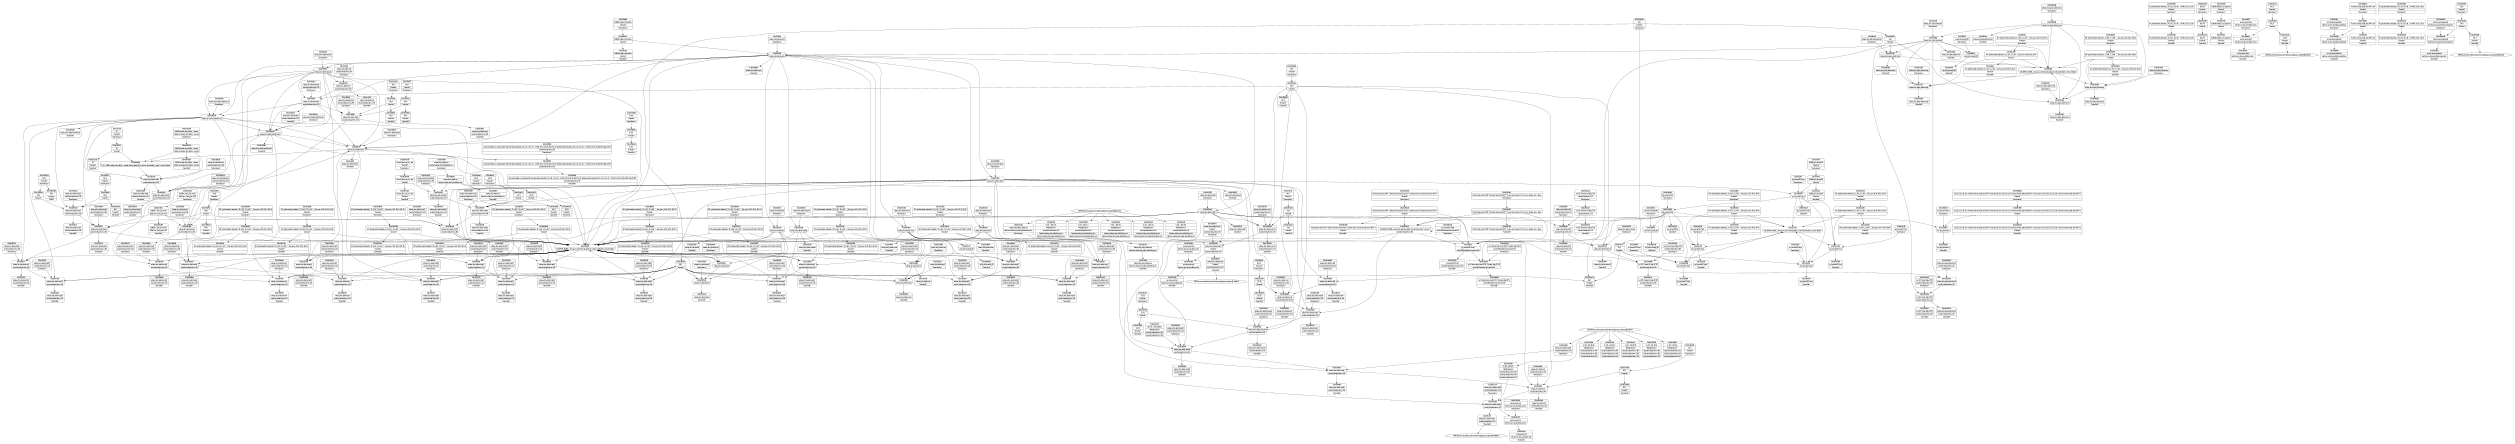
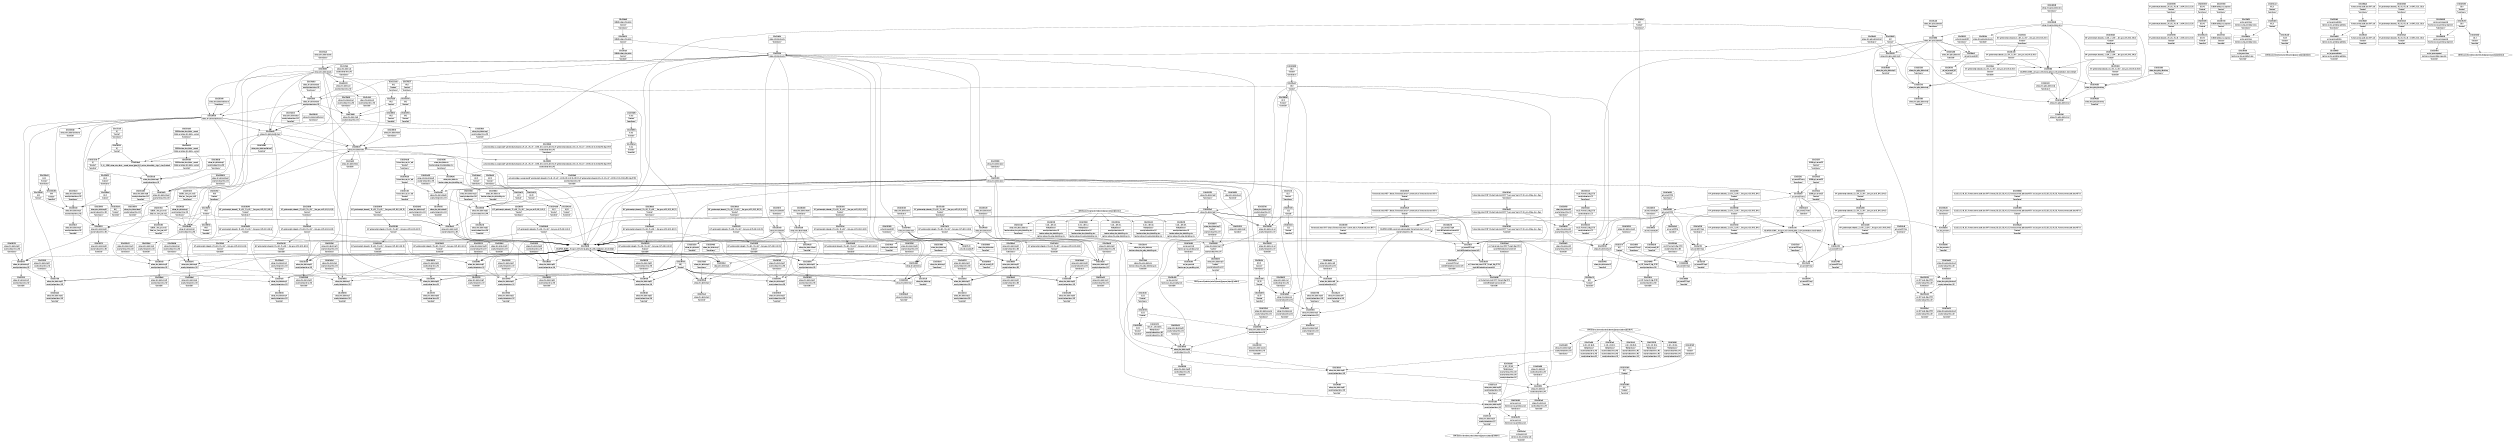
node "CE0x534bb30": removed
node "CE0x5356d90": text "*Global*" -> "*SummSink*"
node "CE0x5352860": added
edge "CE0x536cfa0" -> "CE0x536cf30": now "CE0x536cfa0" -> "CE0x536d0b0"
edge "CE0x5359c00" -> "CE0x534a870": now "CE0x5365500" -> "CE0x534a870"
